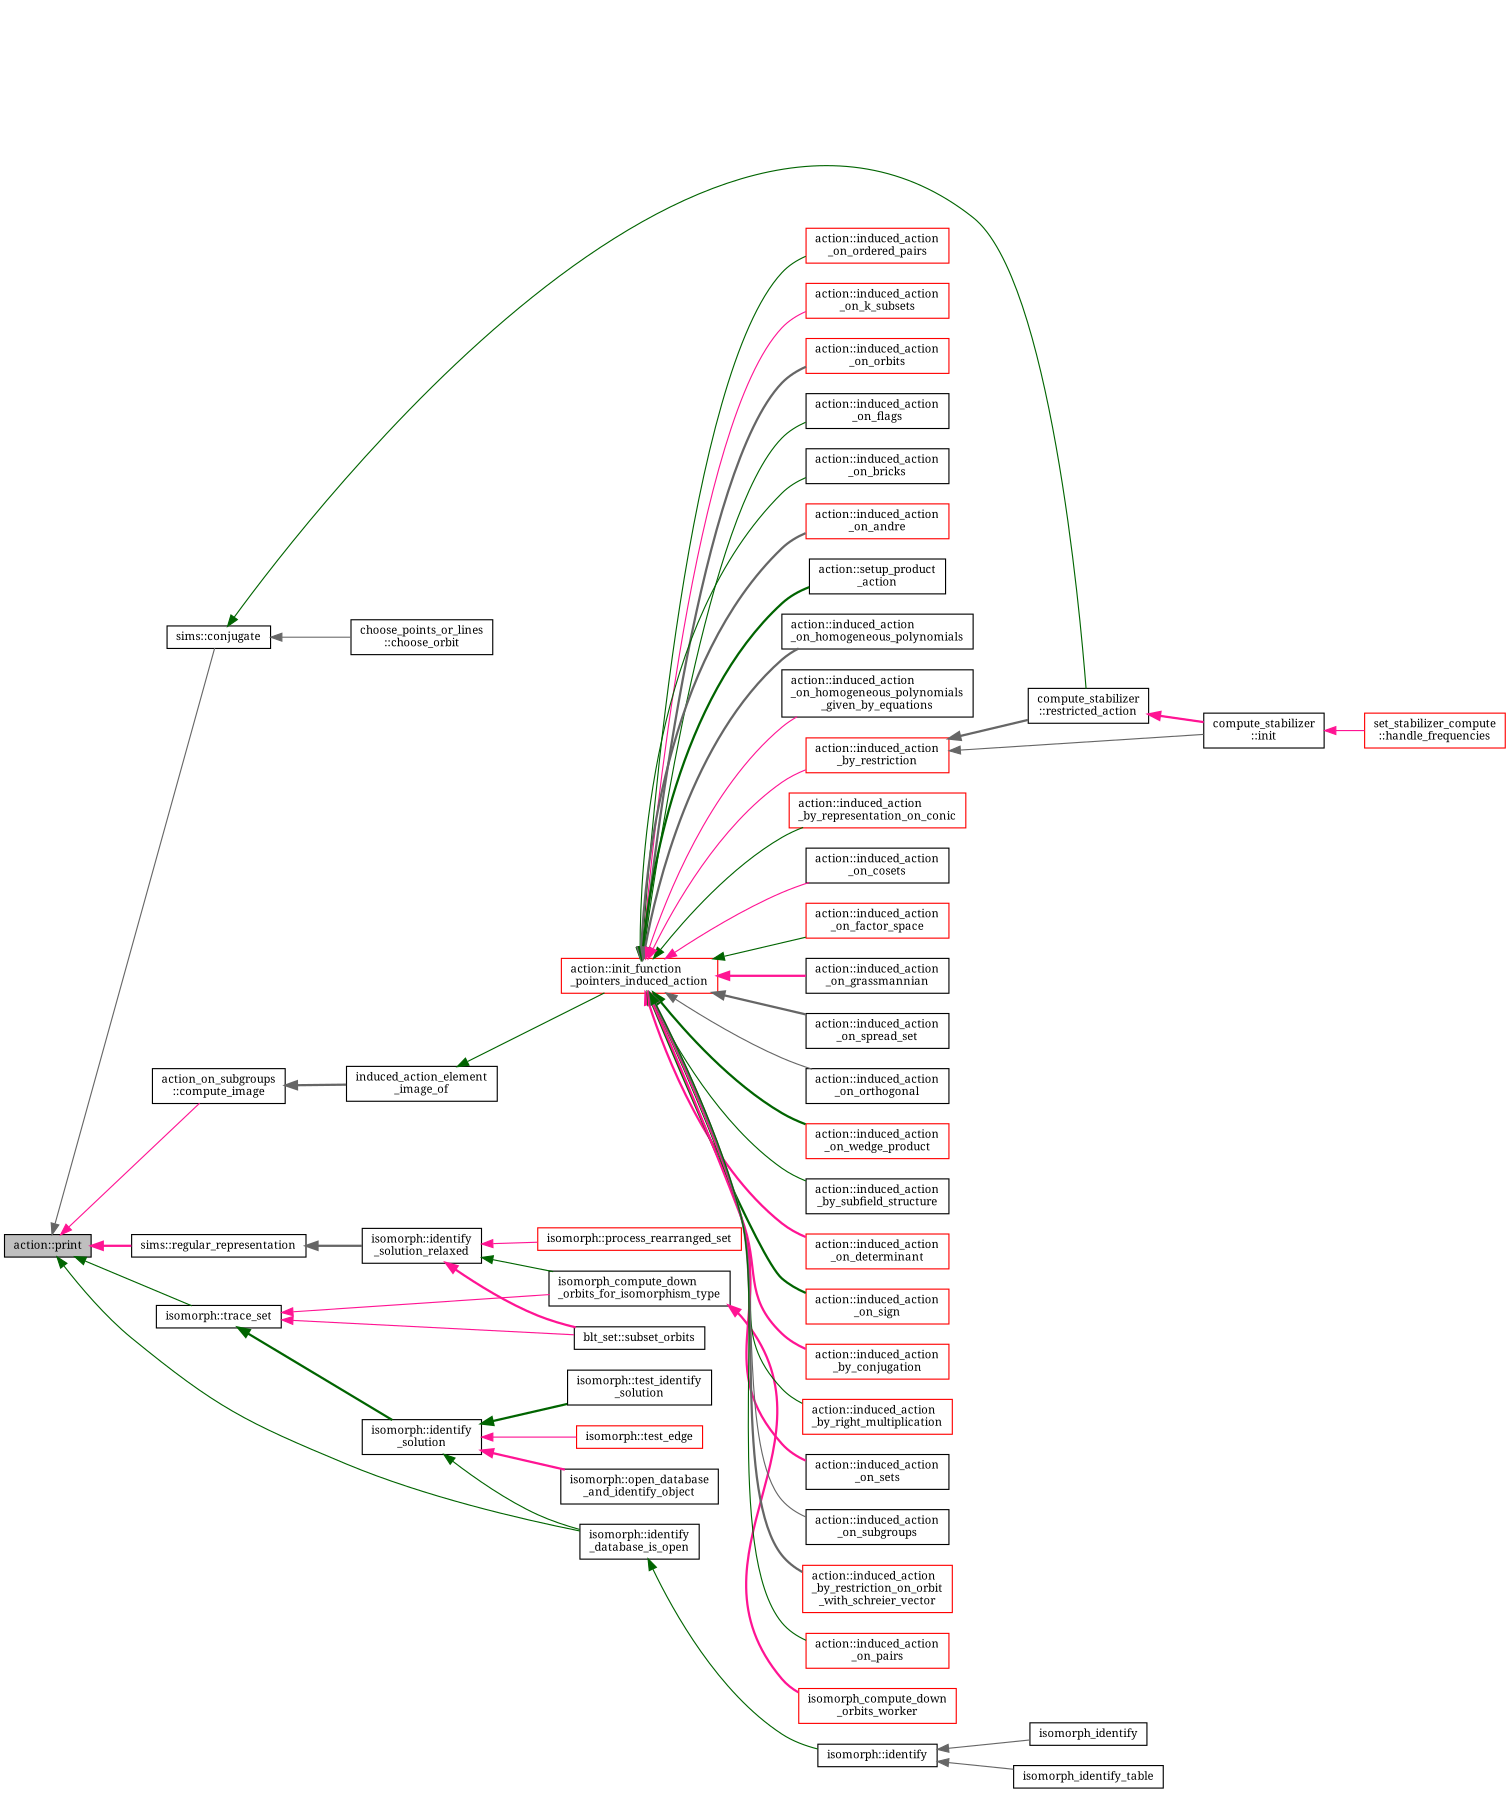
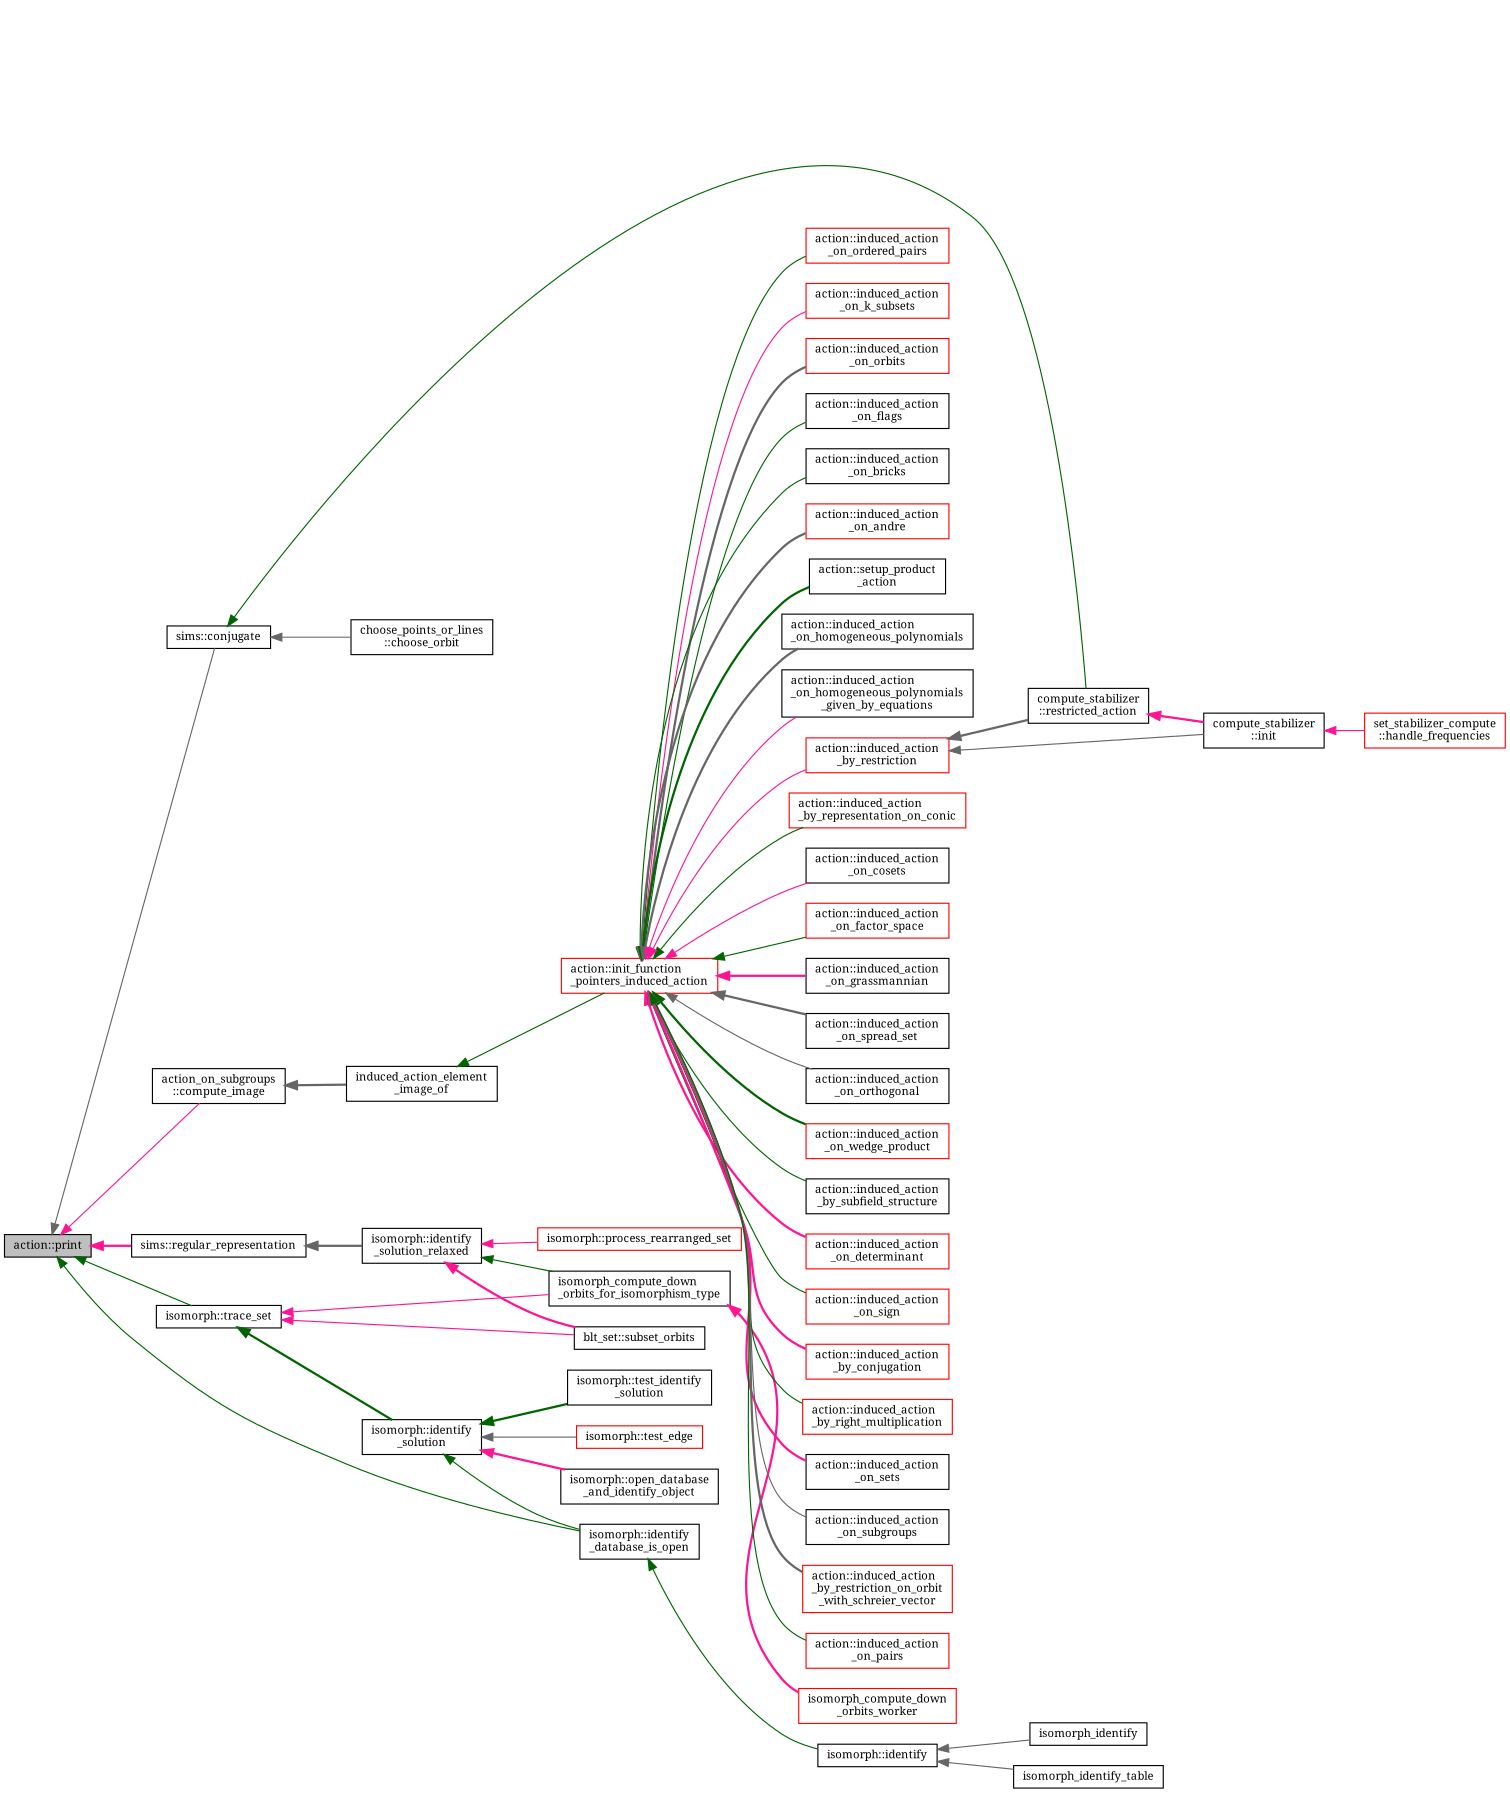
edge "action::induced_action _on_sign" -> "action::init_function _pointers_induced_action": style bold -> solid
edge "isomorph::test_edge" -> "isomorph::identify _solution": color deeppink -> gray40
